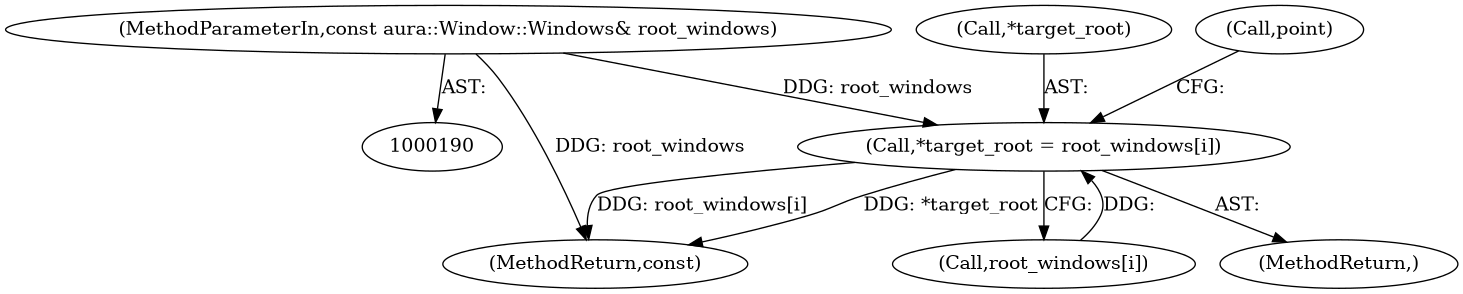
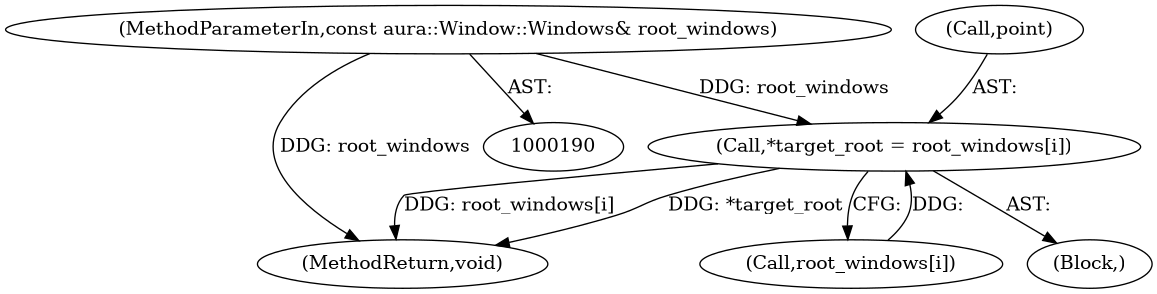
node "(Call,*target_root)": removed
edge "(Call,point)" -> "(Call,*target_root = root_windows[i])": label "CFG: " -> "AST: "
node "(MethodReturn,const)": label "(MethodReturn,const)" -> "(MethodReturn,void)"
node "(MethodReturn,)": label "(MethodReturn,)" -> "(Block,)"
